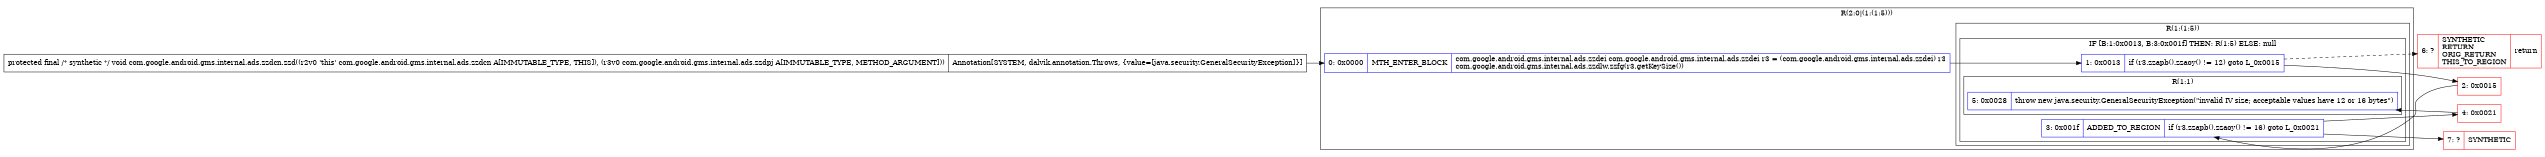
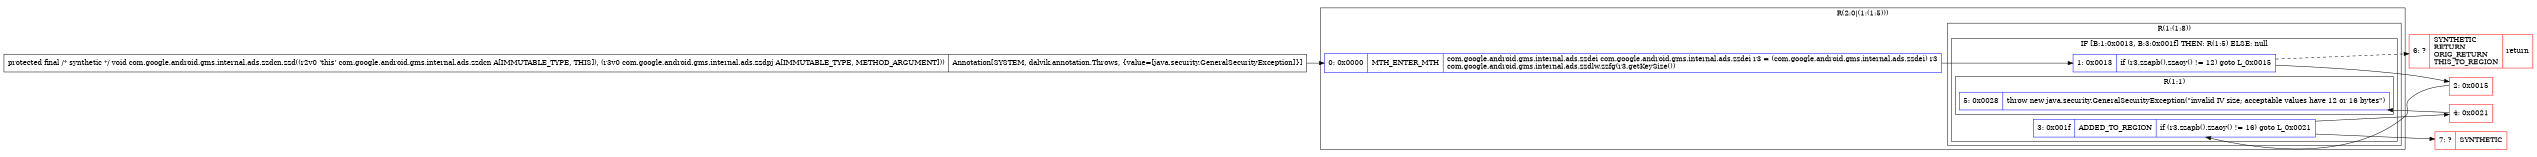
cluster "R(1:(1:5))": label "R(1:(1:5))" -> "R(1:(1:8))"
node "0: 0x0000": text "MTH_ENTER_BLOCK" -> "MTH_ENTER_MTH"
